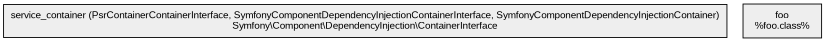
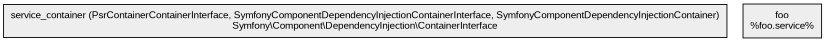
node "foo %foo.class%": label "foo %foo.class%" -> "foo %foo.service%"
